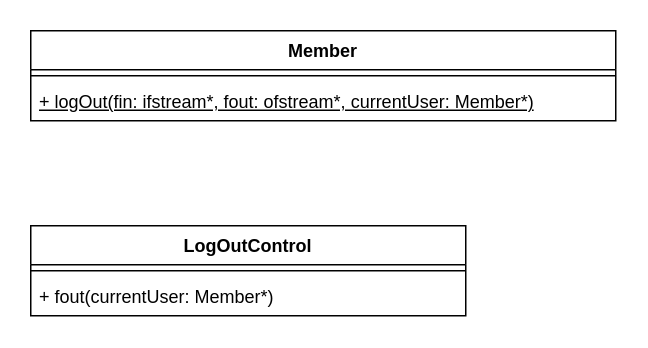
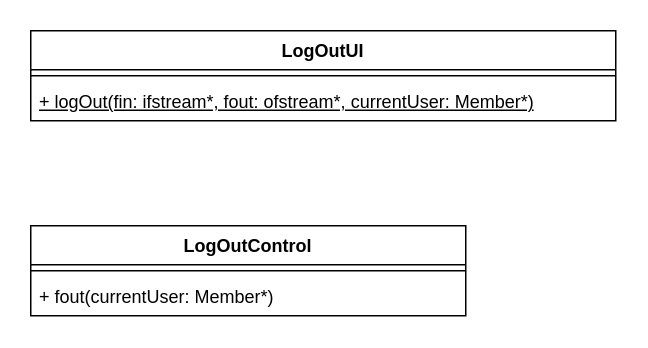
node "Member": label "Member" -> "LogOutUI"
